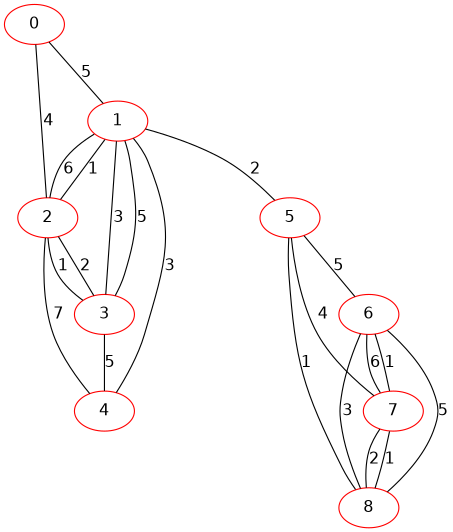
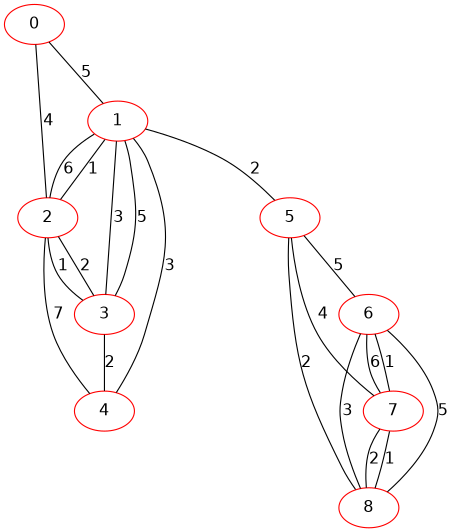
edge "3" -- "4": label "5" -> "2"
edge "5" -- "8": label "1" -> "2"
